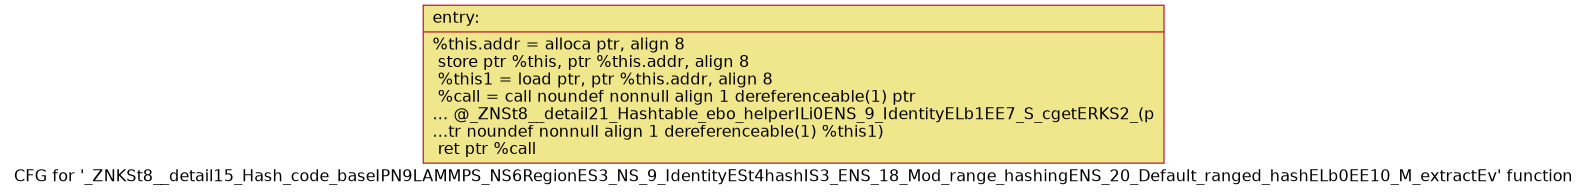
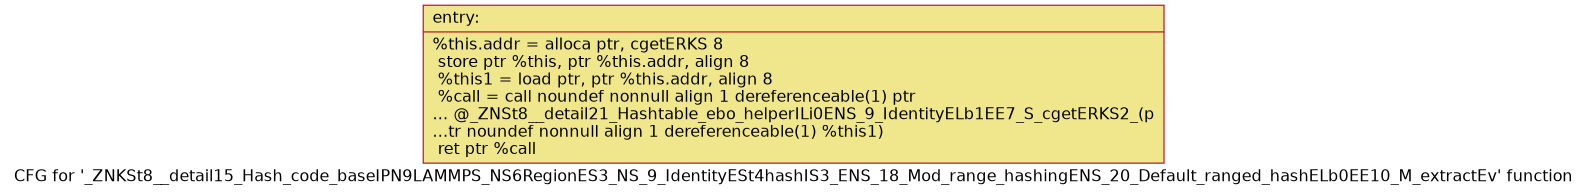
node "entry:": text "%this.addr = alloca ptr, align 8" -> "%this.addr = alloca ptr, cgetERKS 8"
